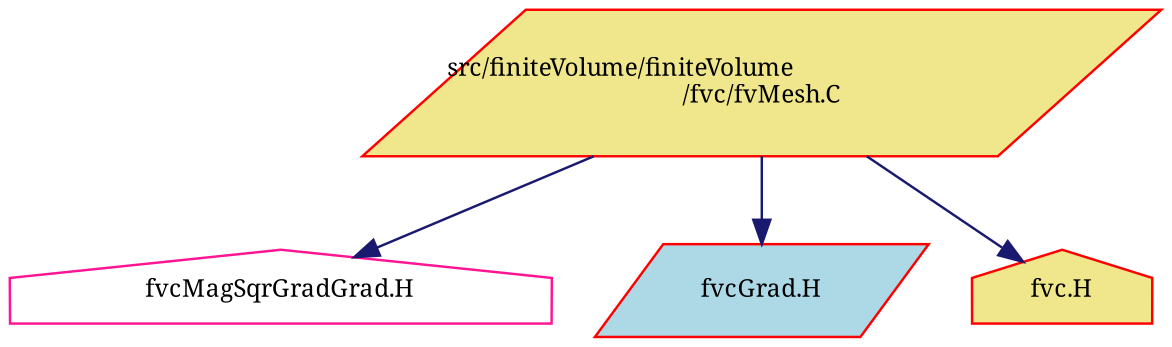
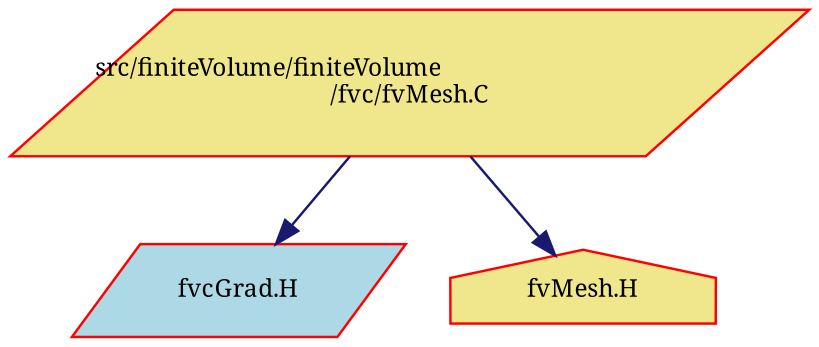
node "fvcMagSqrGradGrad.H": removed
node "fvc.H": label "fvc.H" -> "fvMesh.H"
